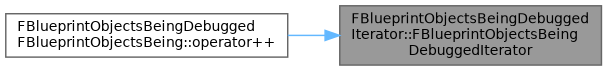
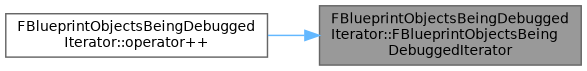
node "FBlueprintObjectsBeingDebugged FBlueprintObjectsBeing::operator++": label "FBlueprintObjectsBeingDebugged FBlueprintObjectsBeing::operator++" -> "FBlueprintObjectsBeingDebugged Iterator::operator++"
